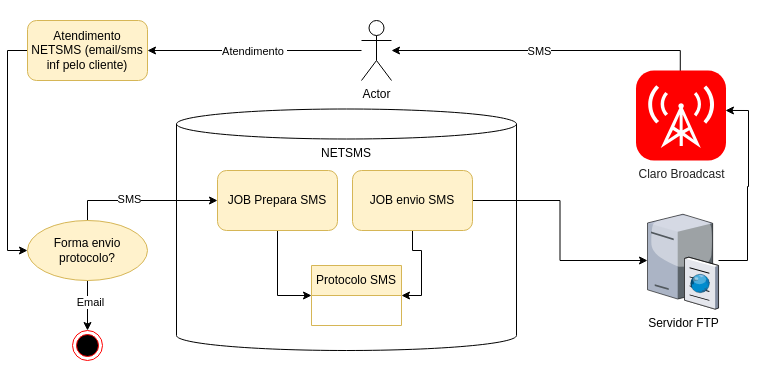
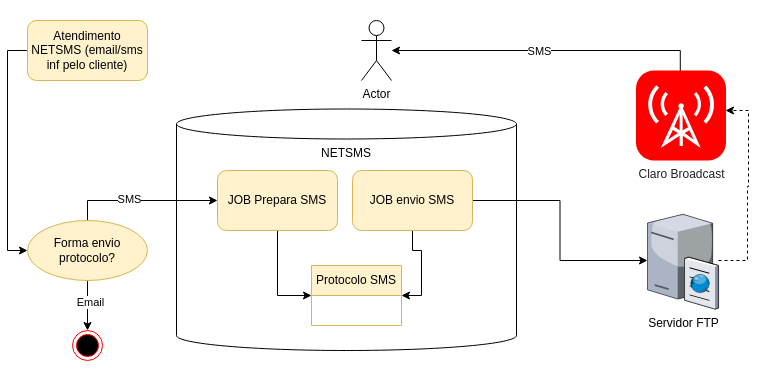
edge "Actor" -> "Atendimento NETSMS (email/sms inf pelo cliente)": removed, label "Atendimento"
edge "Servidor FTP" -> "Claro Broadcast": style solid -> dashed
